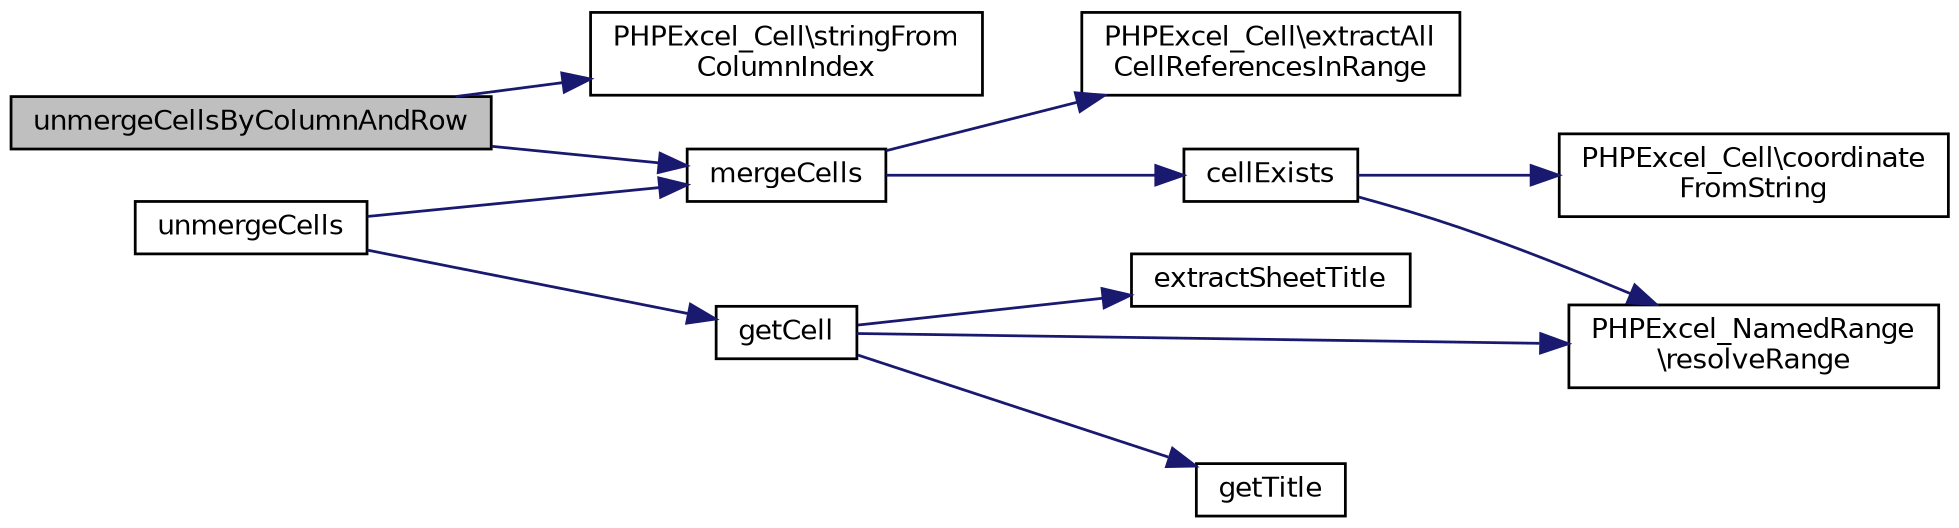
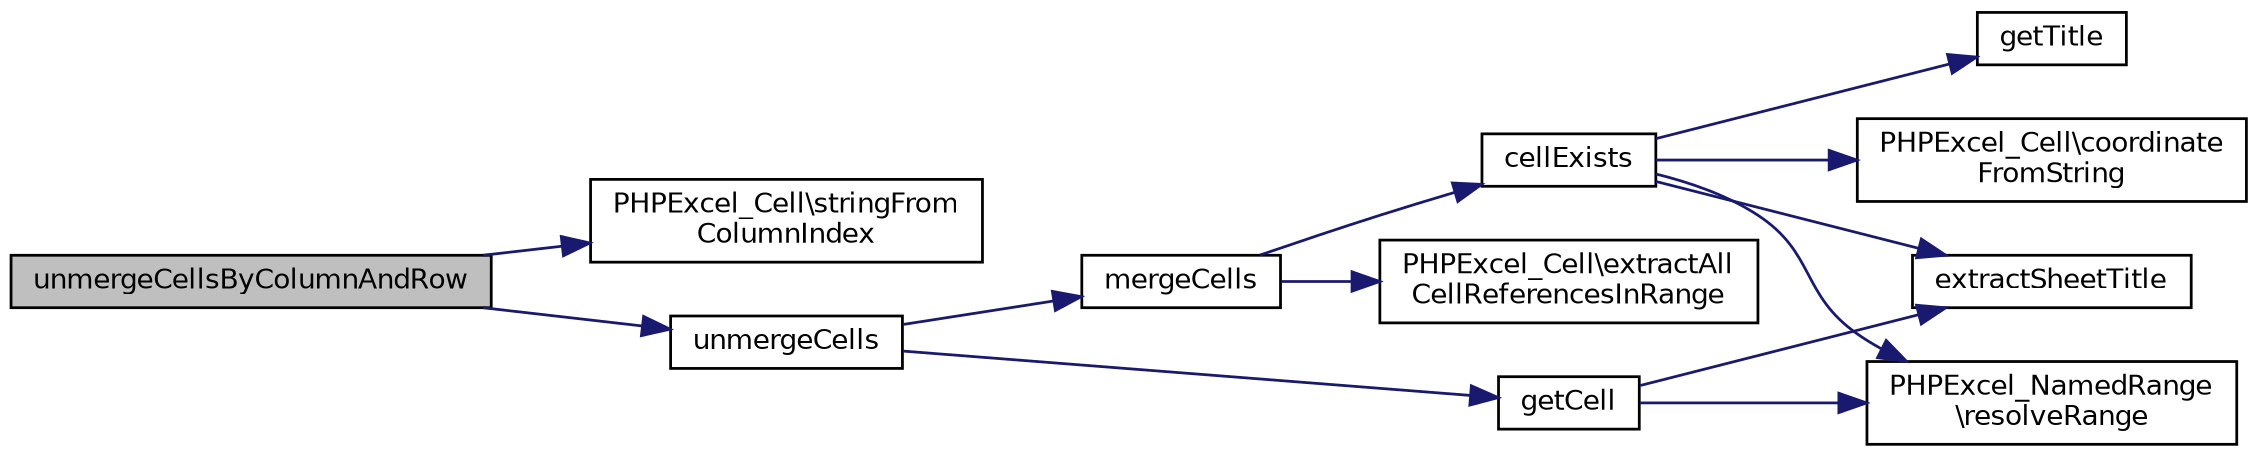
edge "unmergeCellsByColumnAndRow" -> "mergeCells": now "unmergeCellsByColumnAndRow" -> "unmergeCells"
edge "cellExists" -> "extractSheetTitle": added
edge "getCell" -> "getTitle": now "cellExists" -> "getTitle"
